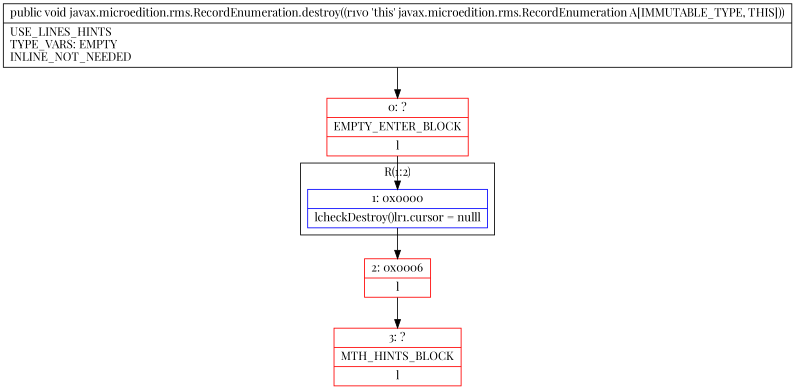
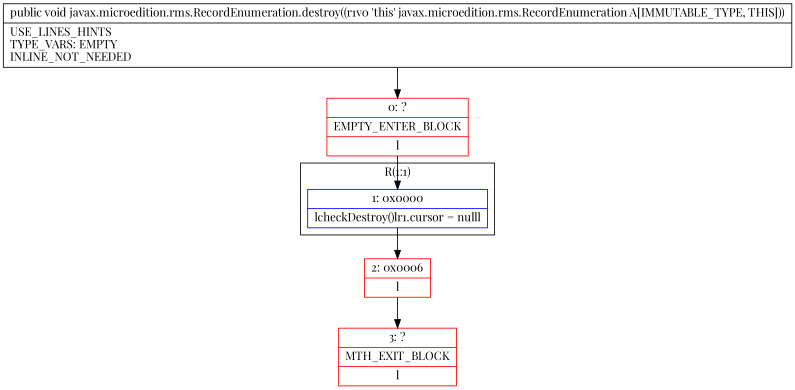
cluster "R(1:2)": label "R(1:2)" -> "R(1:1)"
node "3: ?": text "MTH_HINTS_BLOCK" -> "MTH_EXIT_BLOCK"
